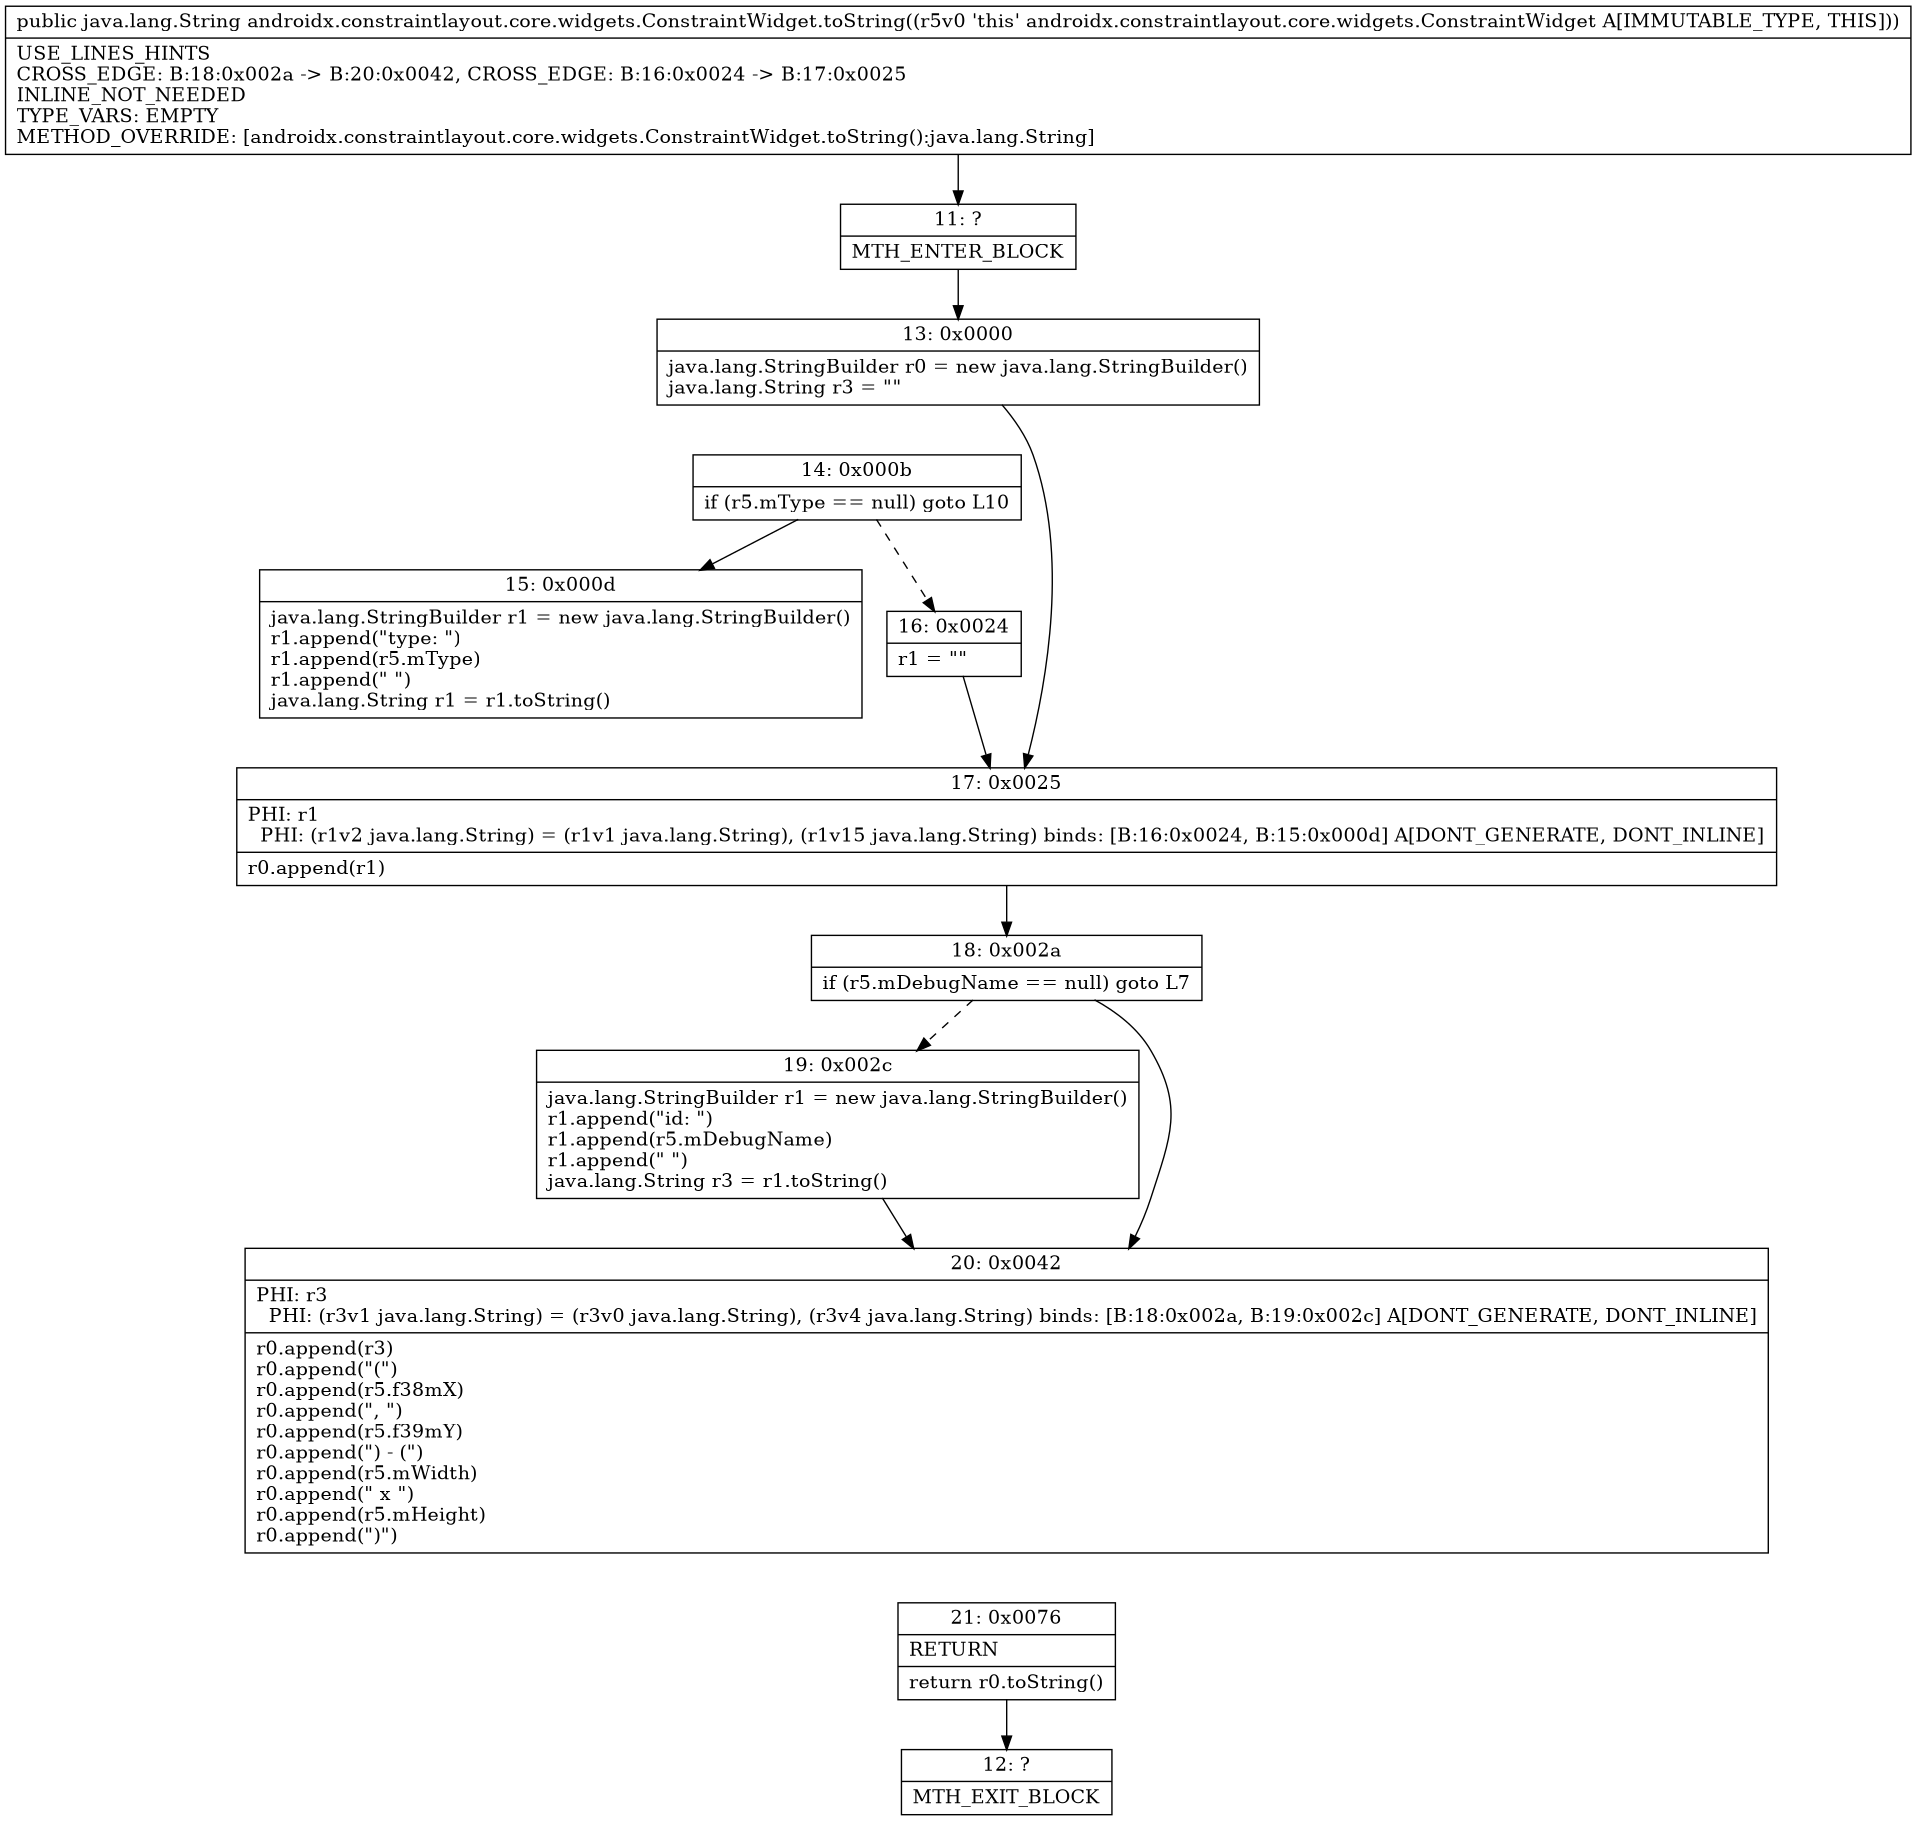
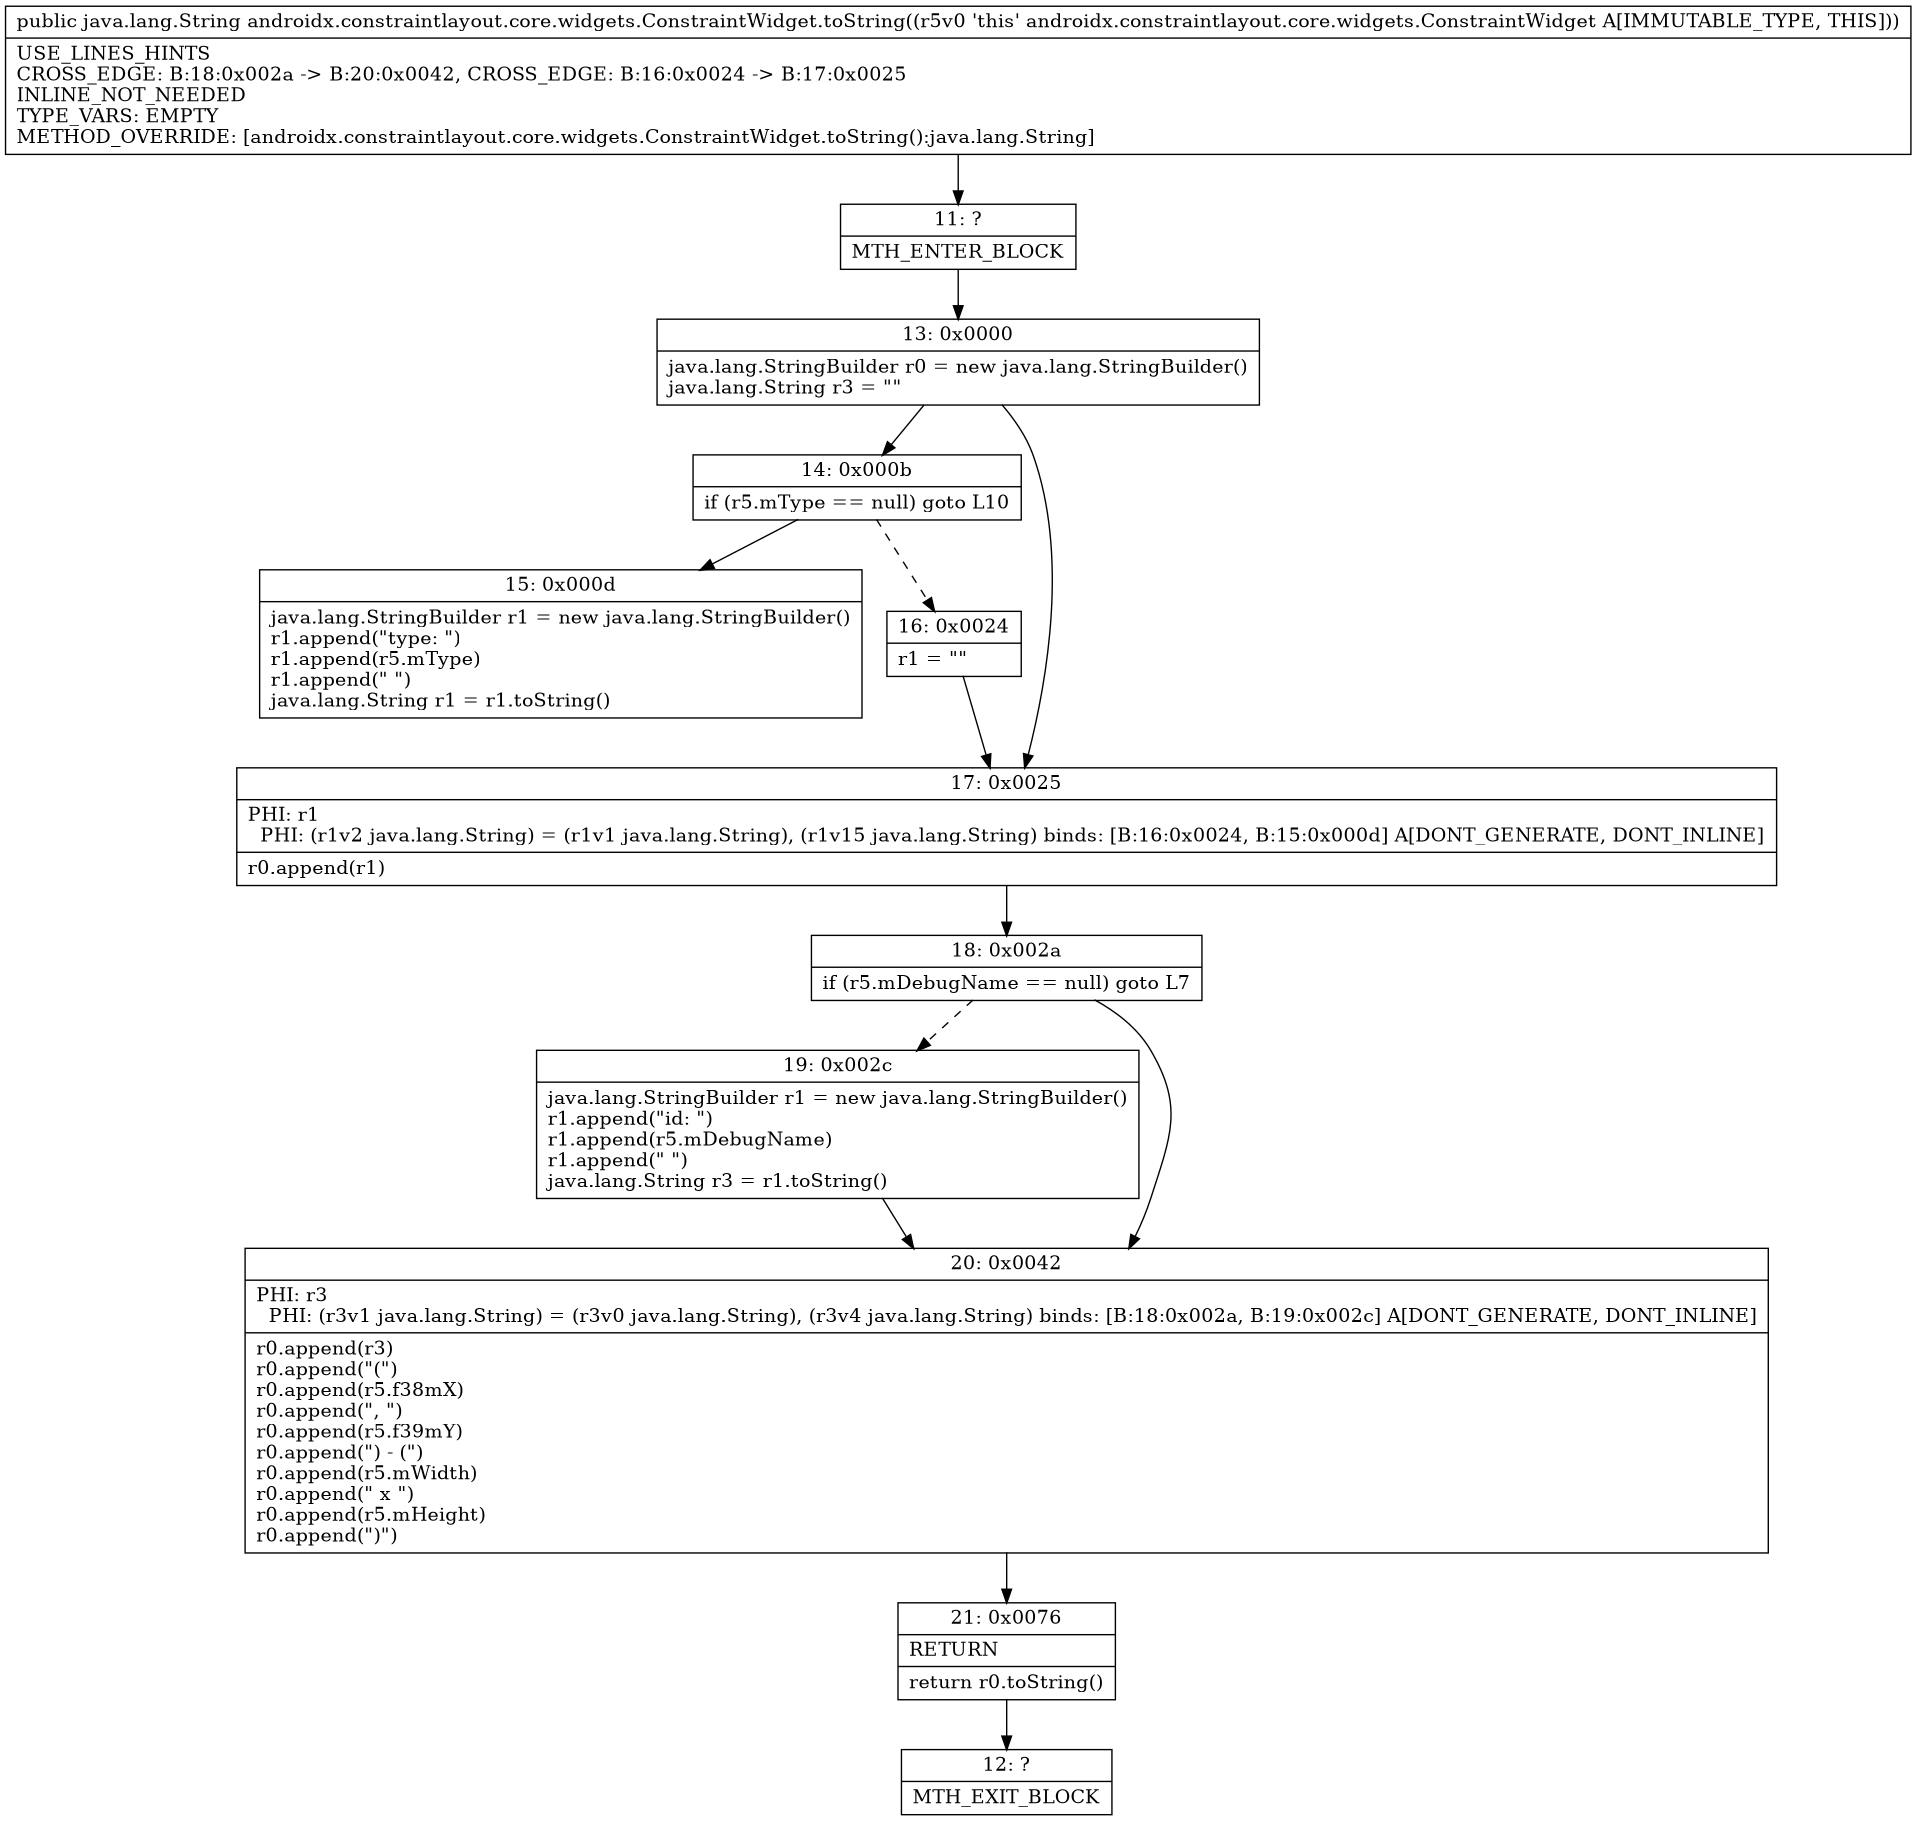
edge "13: 0x0000" -> "14: 0x000b": added
edge "20: 0x0042" -> "21: 0x0076": added
